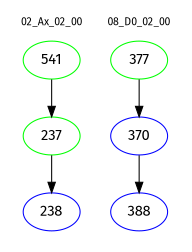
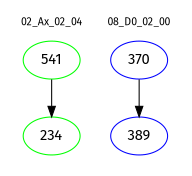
cluster "02_Ax_02_00": label "02_Ax_02_00" -> "02_Ax_02_04"
node "377": removed
node "237": label "237" -> "234"
node "238": removed
node "388": label "388" -> "389"
